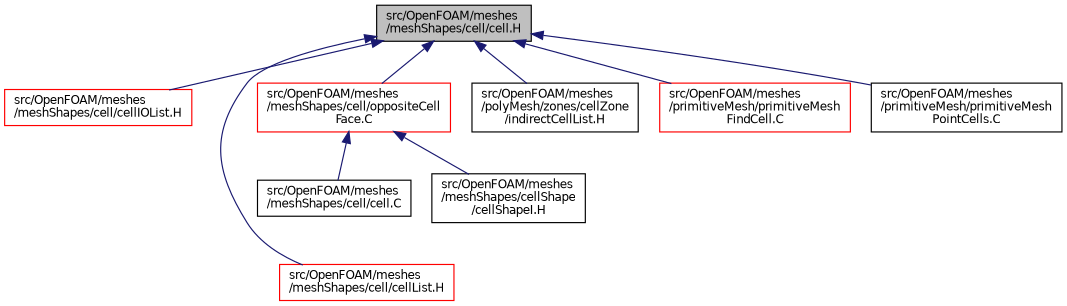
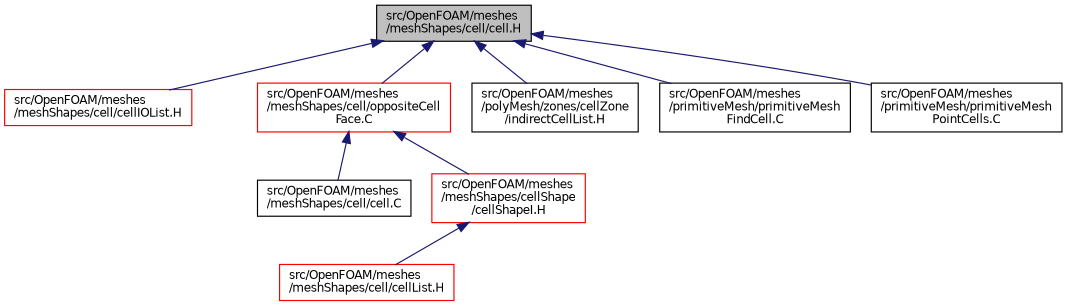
node "src/OpenFOAM/meshes /primitiveMesh/primitiveMesh FindCell.C": color red -> black
edge "src/OpenFOAM/meshes /meshShapes/cell/cellList.H" -> "src/OpenFOAM/meshes /meshShapes/cell/cell.H": now "src/OpenFOAM/meshes /meshShapes/cell/cellList.H" -> "src/OpenFOAM/meshes /meshShapes/cellShape /cellShapeI.H"
node "src/OpenFOAM/meshes /meshShapes/cellShape /cellShapeI.H": color black -> red
